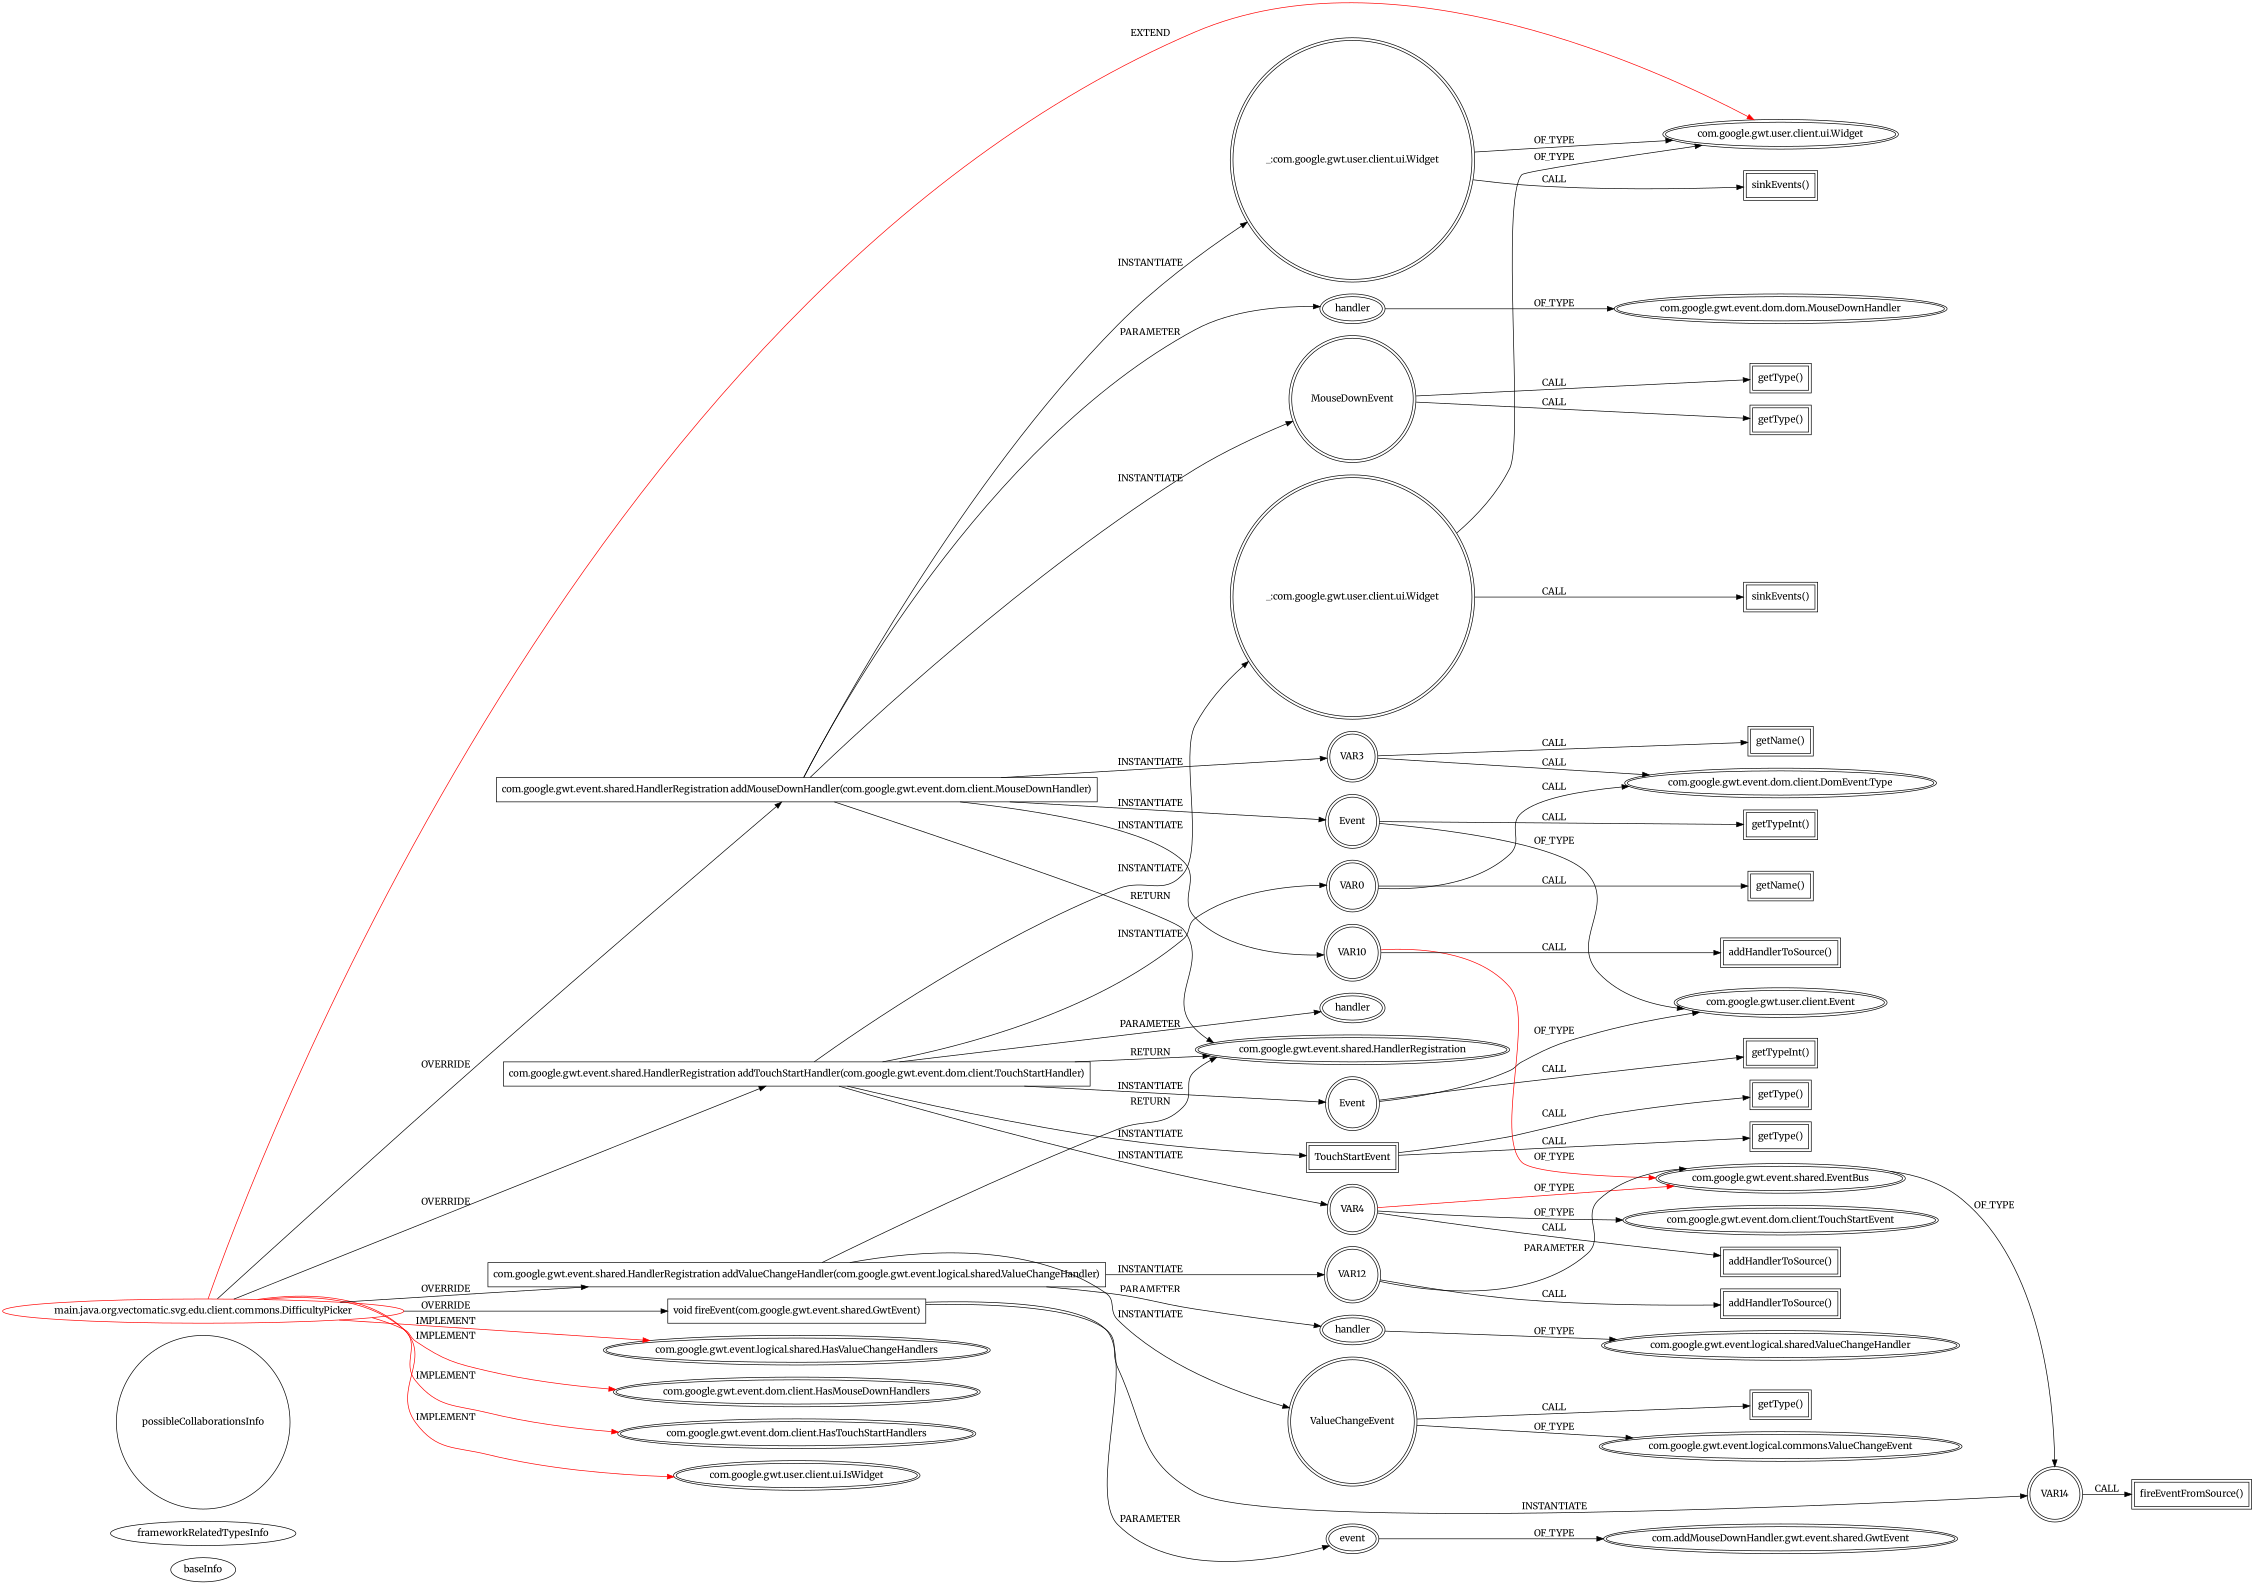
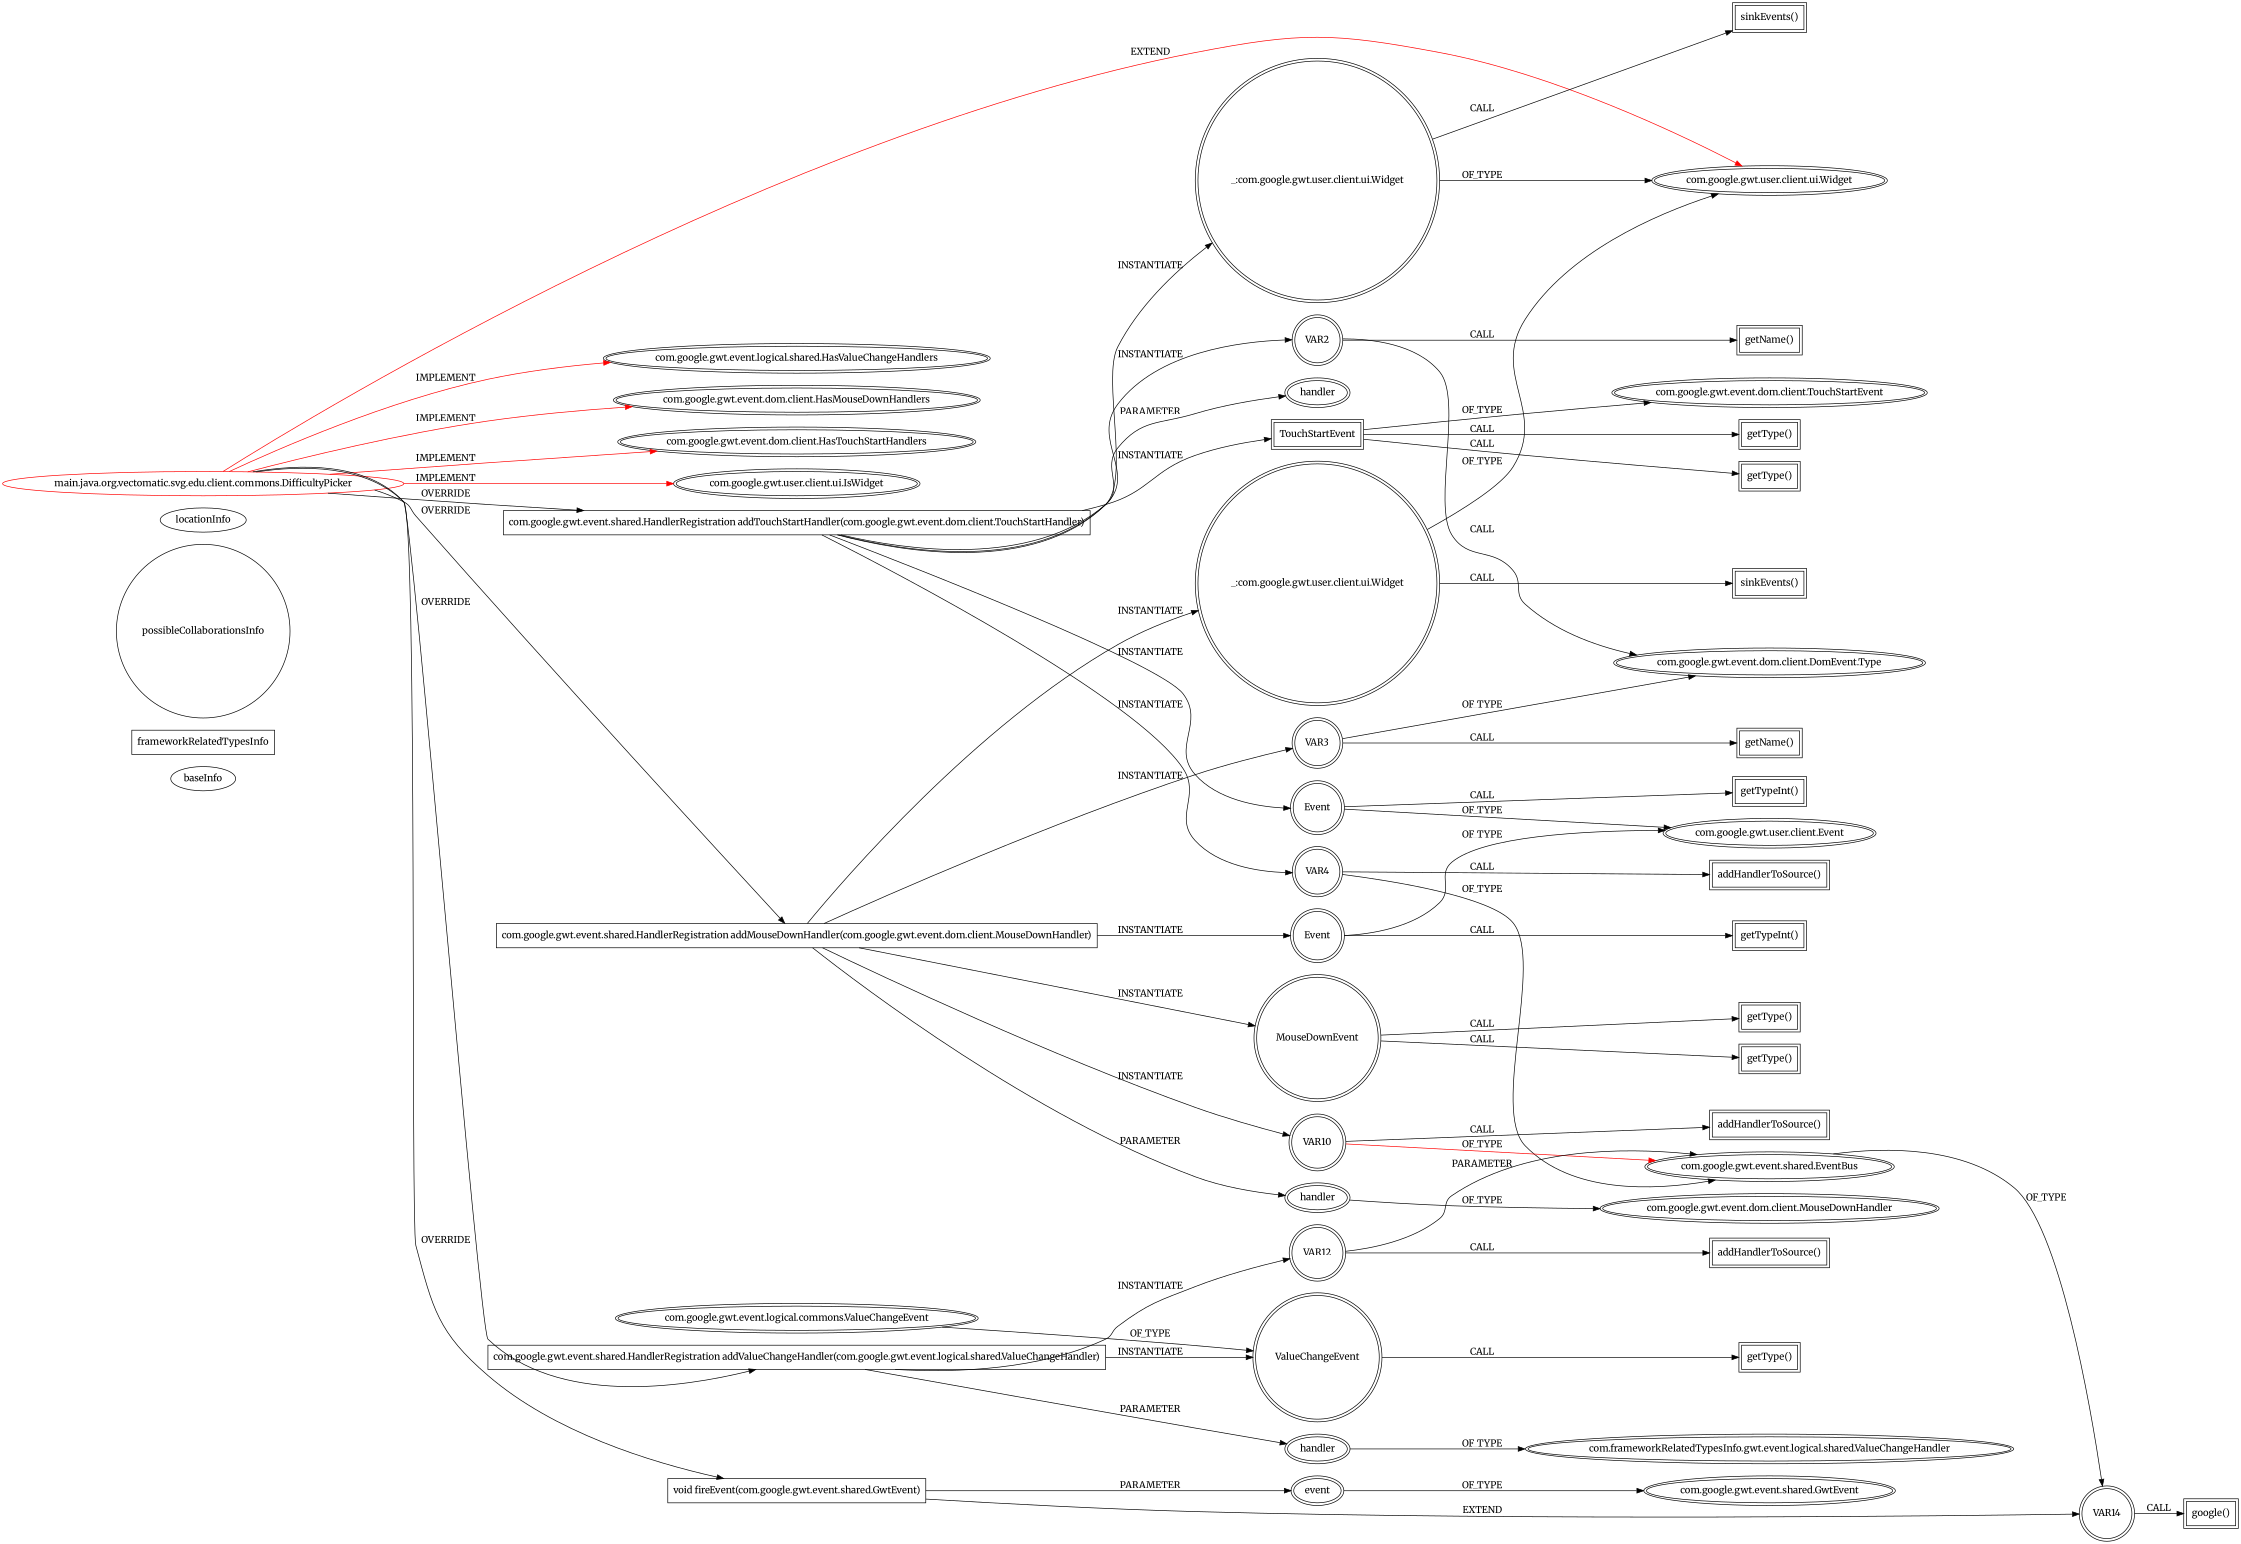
node "com.google.gwt.event.dom.dom.MouseDownHandler": label "com.google.gwt.event.dom.dom.MouseDownHandler" -> "com.google.gwt.event.dom.client.MouseDownHandler"
node "locationInfo": added
edge "VAR3" -> "com.google.gwt.event.dom.client.DomEvent.Type": label "CALL" -> "OF_TYPE"
node "VAR0": label "VAR0" -> "VAR2"
node "com.google.gwt.event.shared.HandlerRegistration": removed
edge "VAR4" -> "com.google.gwt.event.shared.EventBus": color red -> black
edge "VAR4" -> "com.google.gwt.event.dom.client.TouchStartEvent": now "TouchStartEvent" -> "com.google.gwt.event.dom.client.TouchStartEvent"
node "com.google.gwt.event.logical.shared.ValueChangeHandler": label "com.google.gwt.event.logical.shared.ValueChangeHandler" -> "com.frameworkRelatedTypesInfo.gwt.event.logical.shared.ValueChangeHandler"
edge "ValueChangeEvent" -> "com.google.gwt.event.logical.commons.ValueChangeEvent": reversed
node "fireEventFromSource()": label "fireEventFromSource()" -> "google()"
edge "void fireEvent(com.google.gwt.event.shared.GwtEvent)" -> "VAR14": label "INSTANTIATE" -> "EXTEND"
node "frameworkRelatedTypesInfo": shape ellipse -> box
node "com.addMouseDownHandler.gwt.event.shared.GwtEvent": label "com.addMouseDownHandler.gwt.event.shared.GwtEvent" -> "com.google.gwt.event.shared.GwtEvent"
